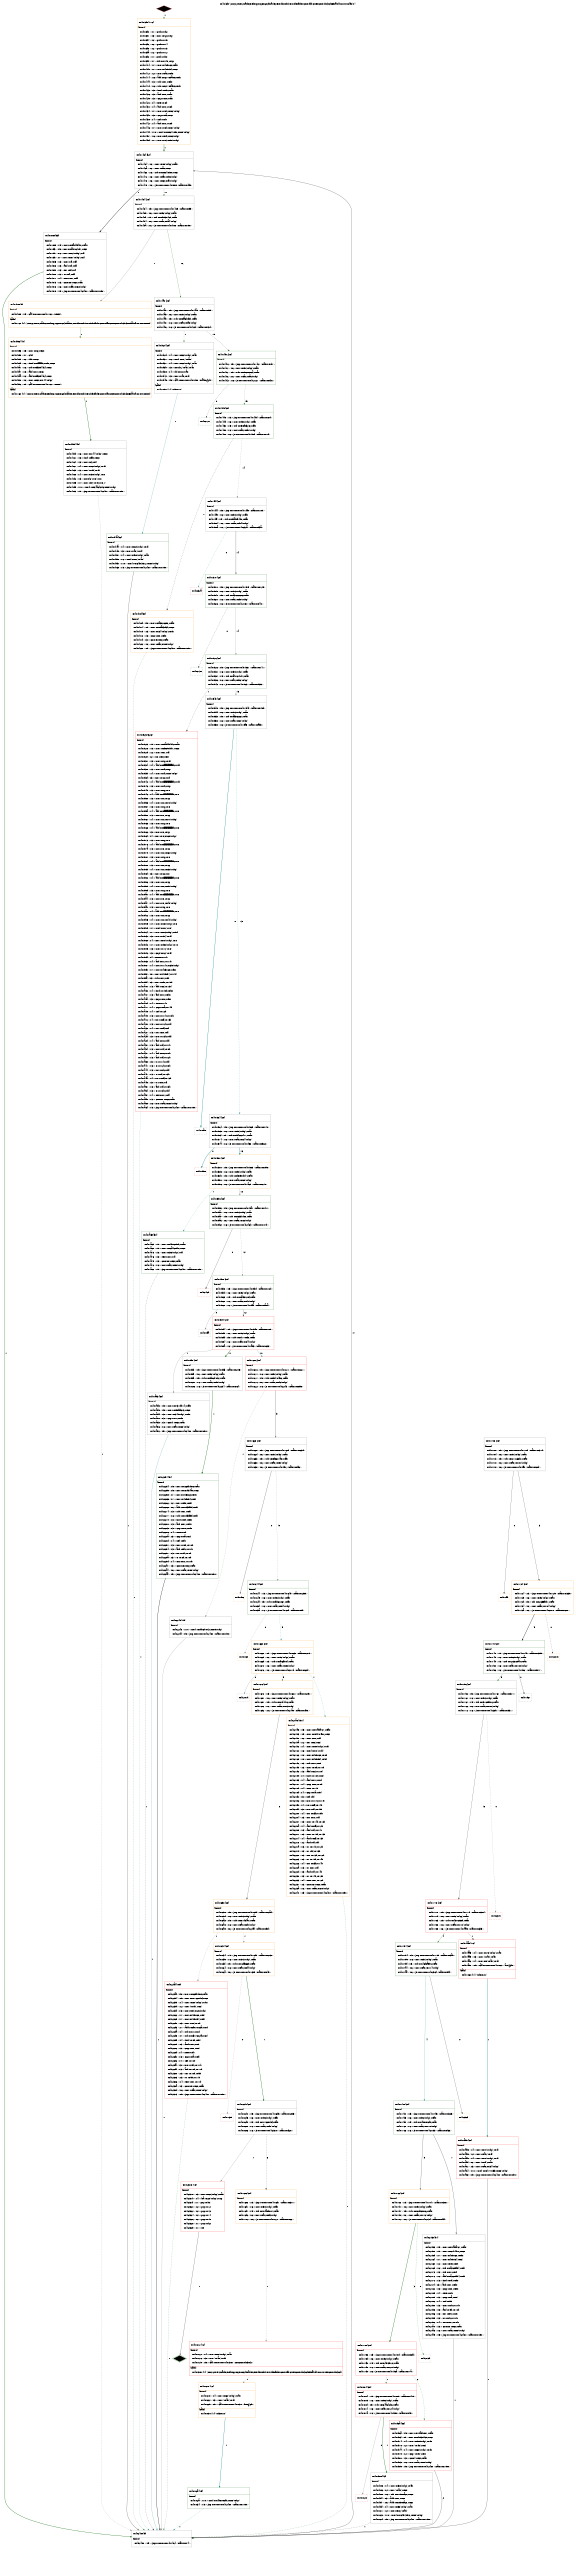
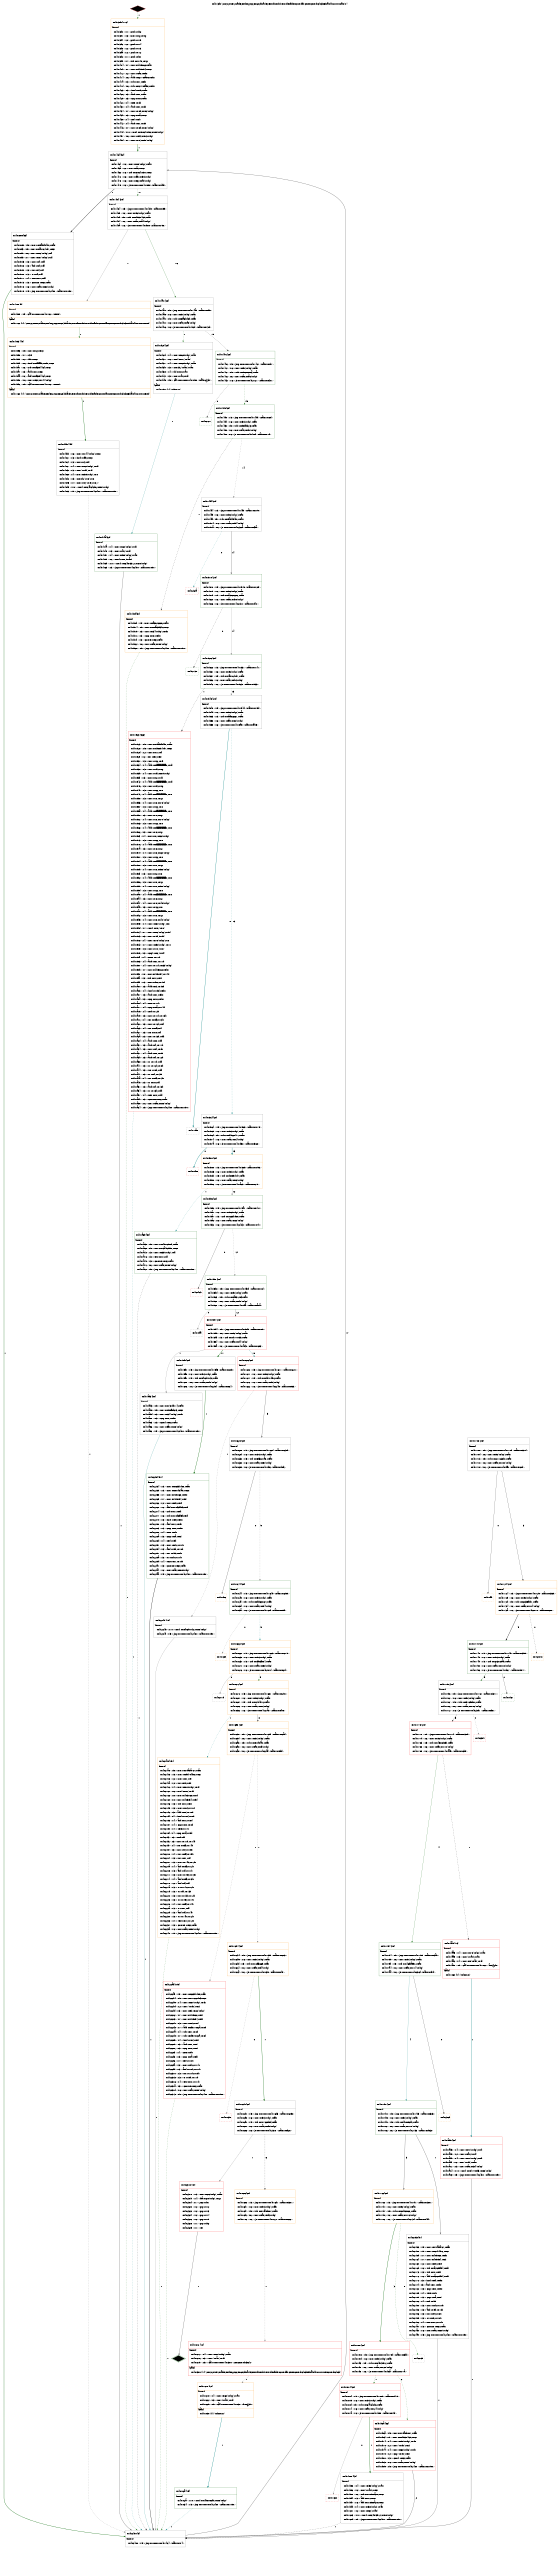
edge "0x401660 [28]" -> "0x4021ae [151]": now "0x40167c [28]" -> "0x4021ae [151]"
